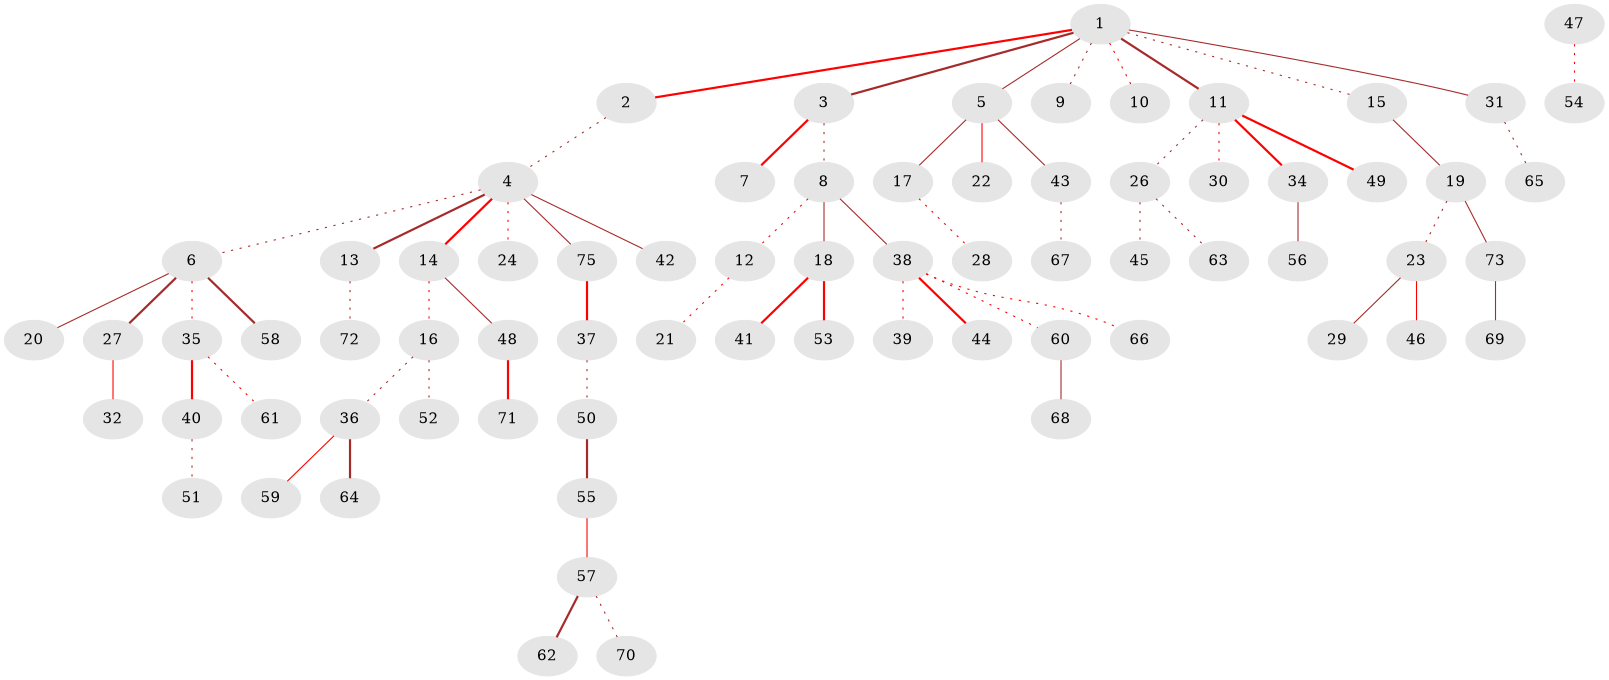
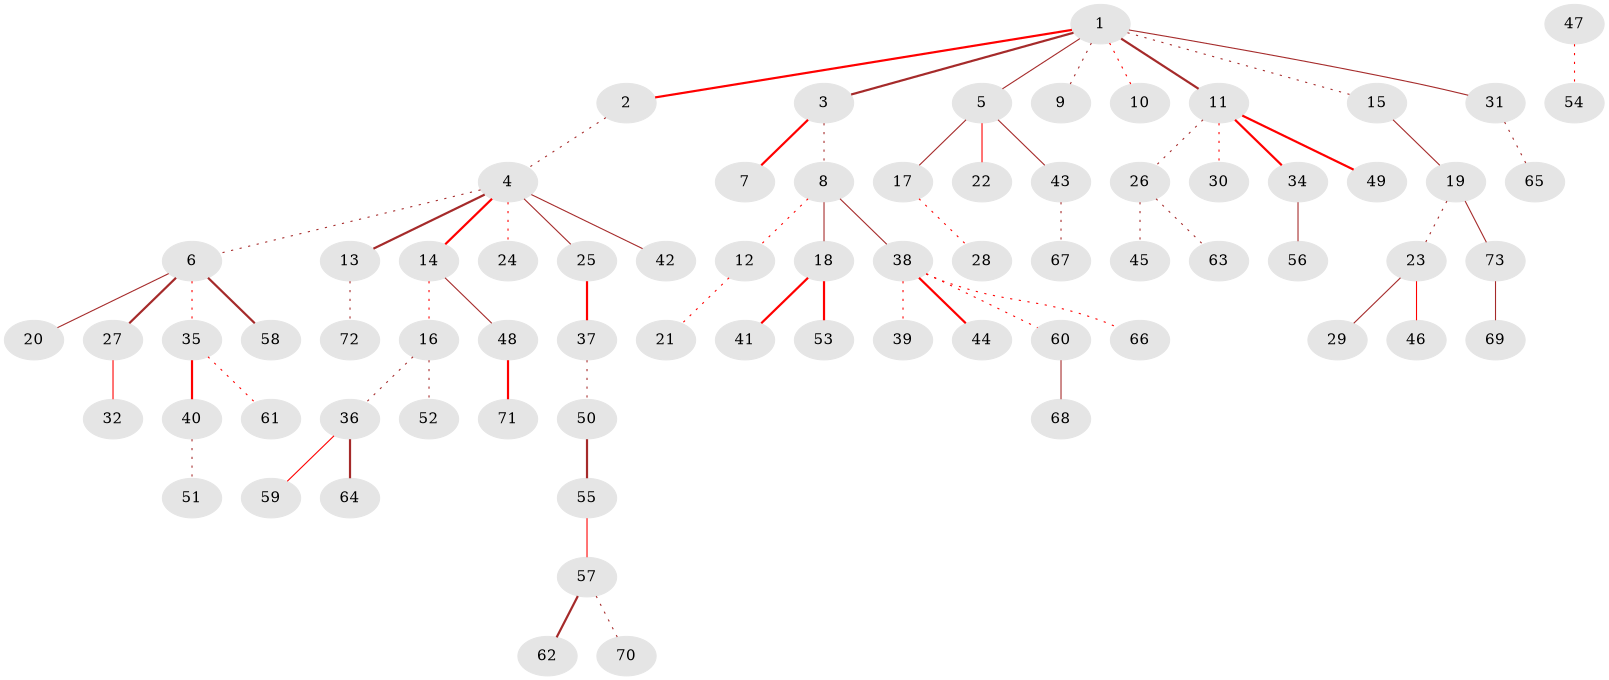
node "75": label "75" -> "25"
